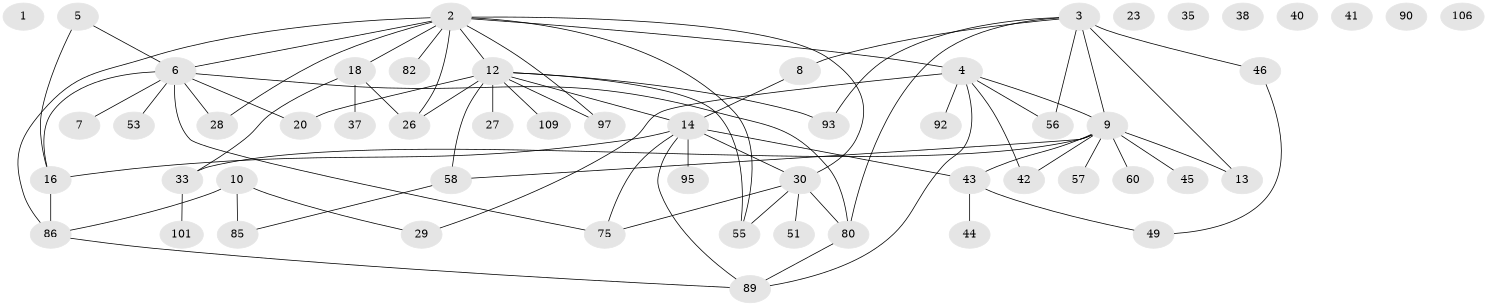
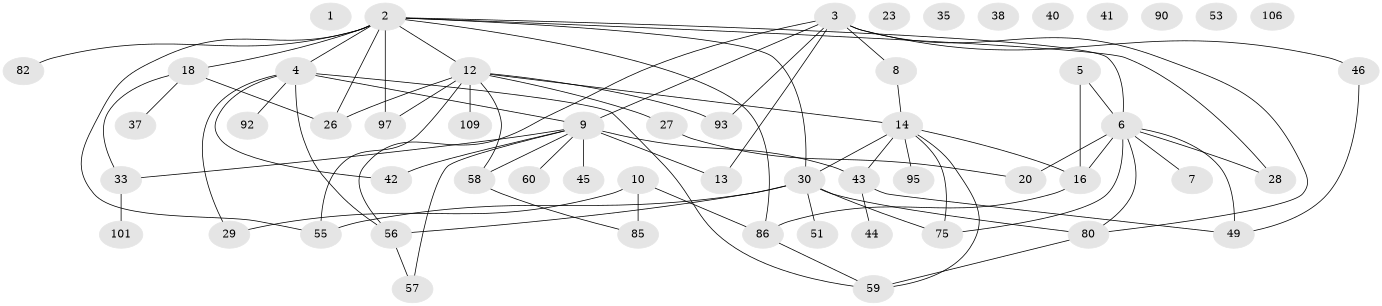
edge "12" -- "20": now "27" -- "20"
edge "6" -- "53": now "6" -- "49"
edge "30" -- "56": added
edge "56" -- "57": added
node "89": label "89" -> "59"
